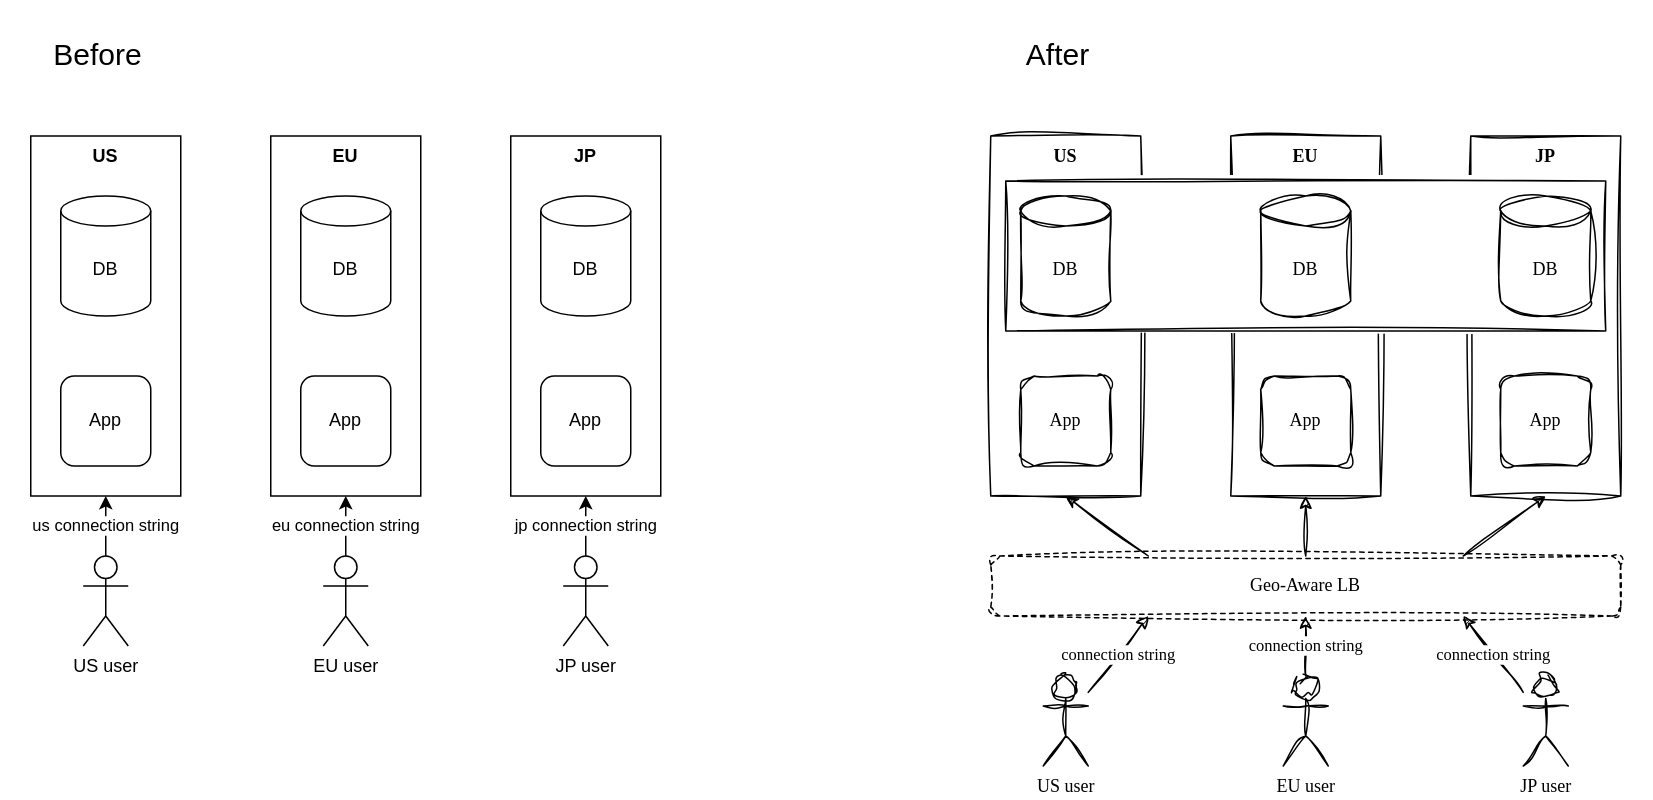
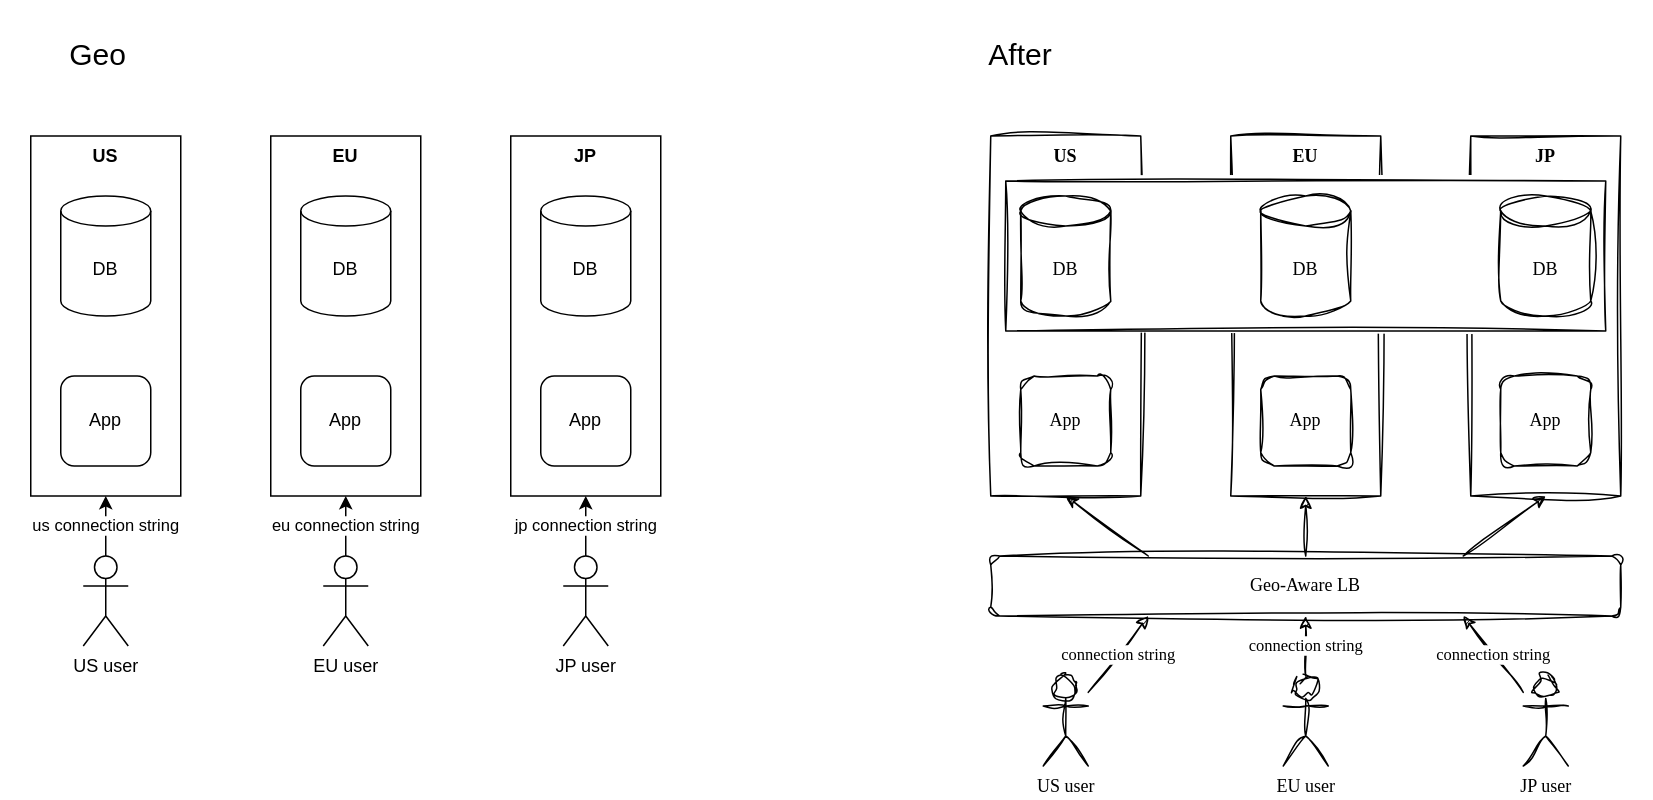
node "Before": label "Before" -> "Geo"
node "After": moved (1058, 53) -> (1021, 53)
node "Geo-Aware LB": style dashed -> solid
